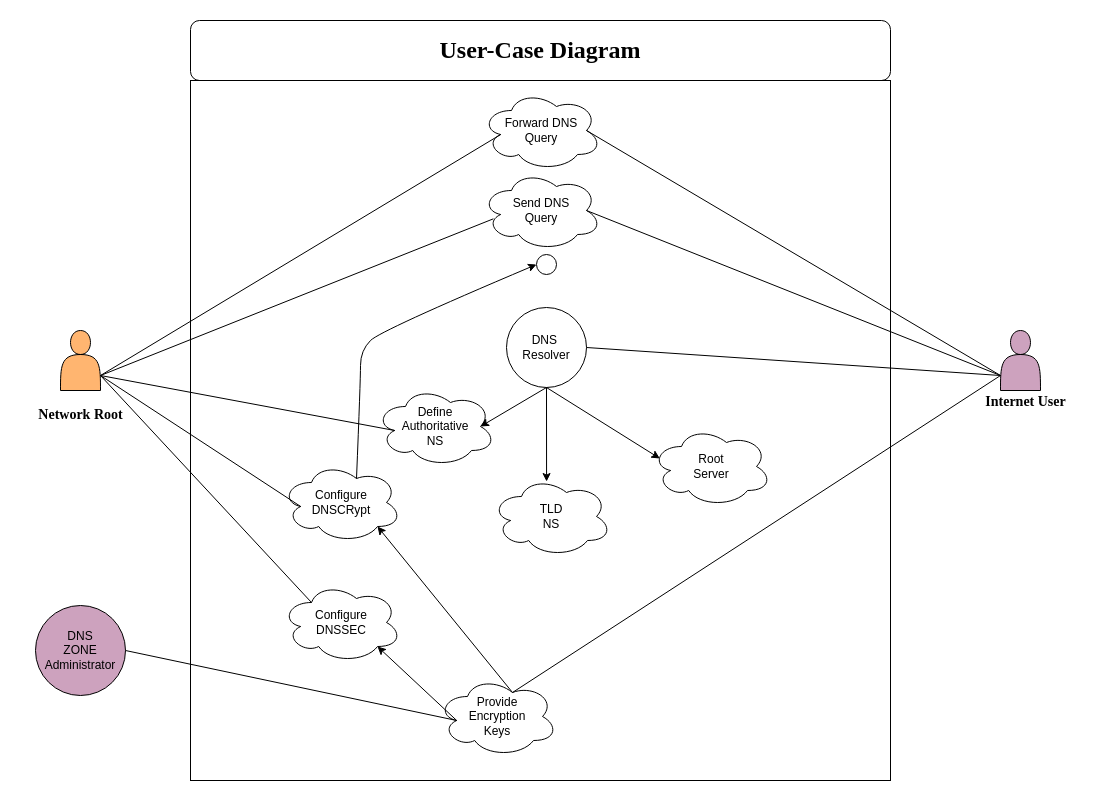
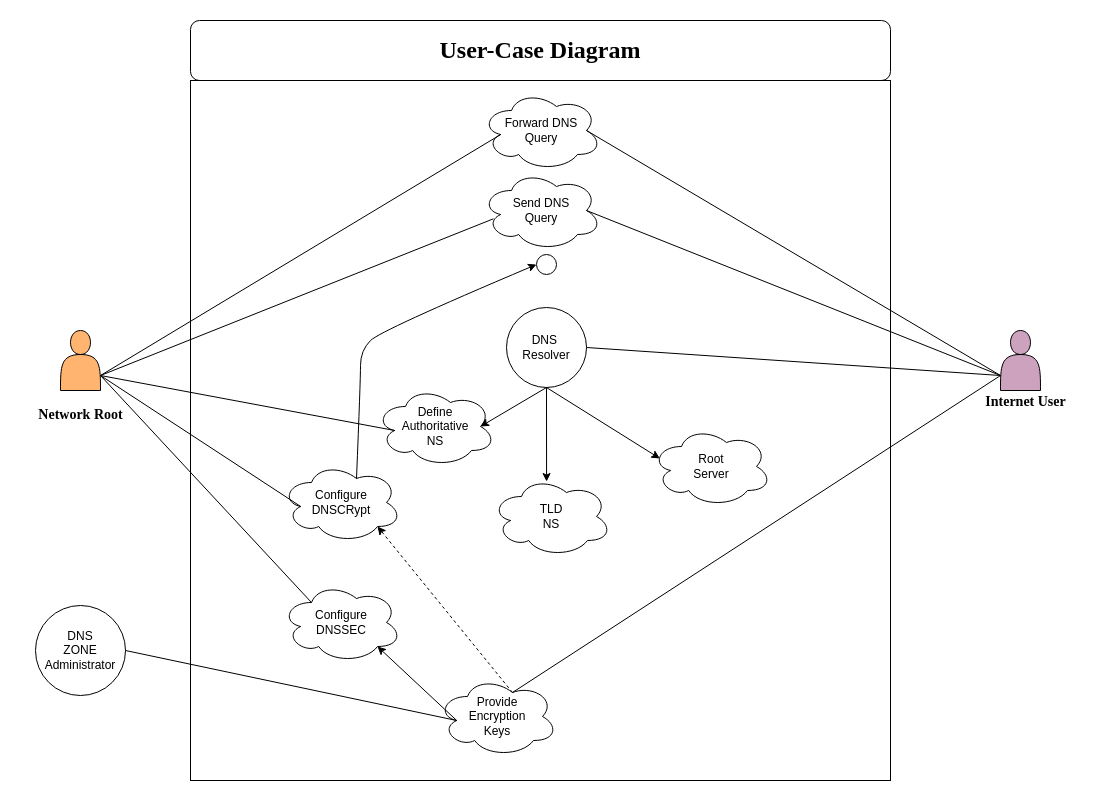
edge "Provide Encryption Keys" -> "Configure DNSCRypt": style solid -> dashed
node "DNS ZONE Administrator": fillcolor #cda2be -> #ffffff
